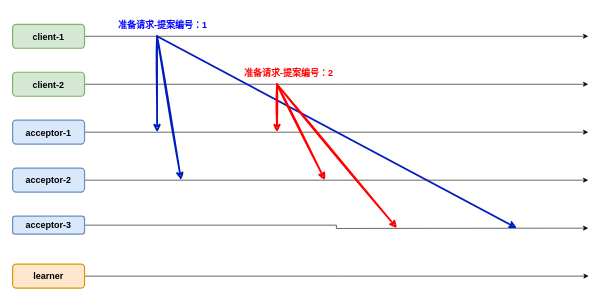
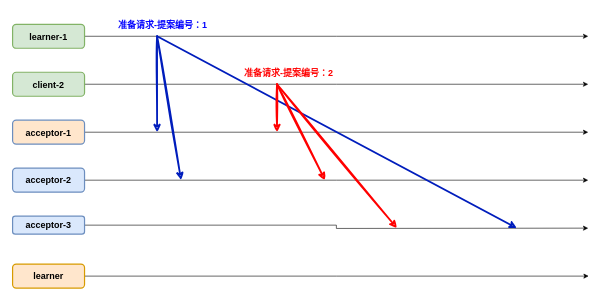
node "client-1": label "client-1" -> "learner-1"
node "acceptor-1": fillcolor #dae8fc -> #ffe6cc
